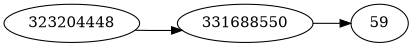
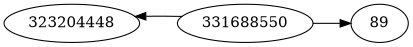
node "59": label "59" -> "89"
edge "323204448" -> "331688550": reversed
